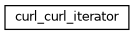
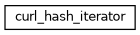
node "curl_curl_iterator": label "curl_curl_iterator" -> "curl_hash_iterator"
